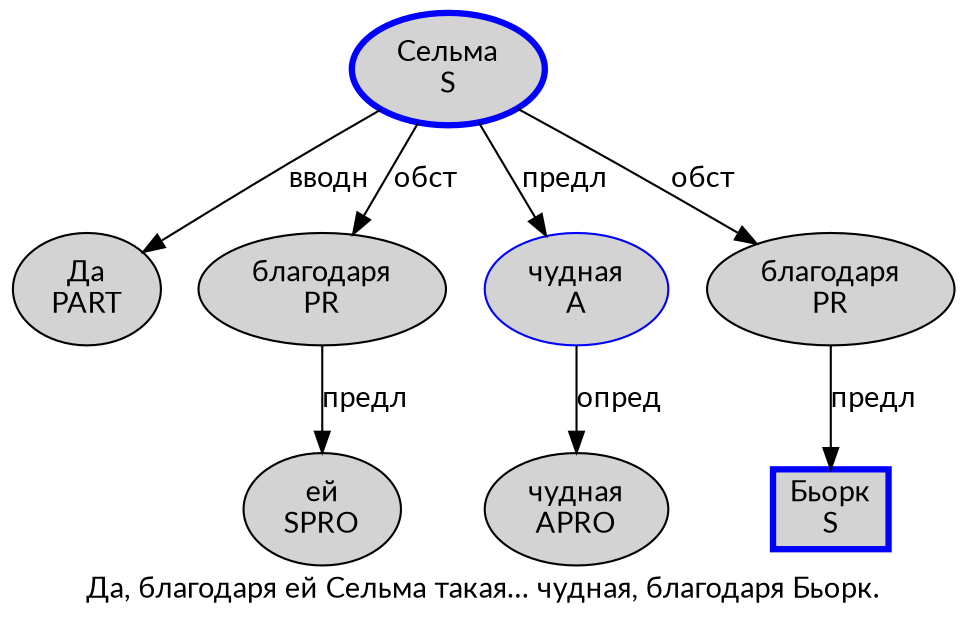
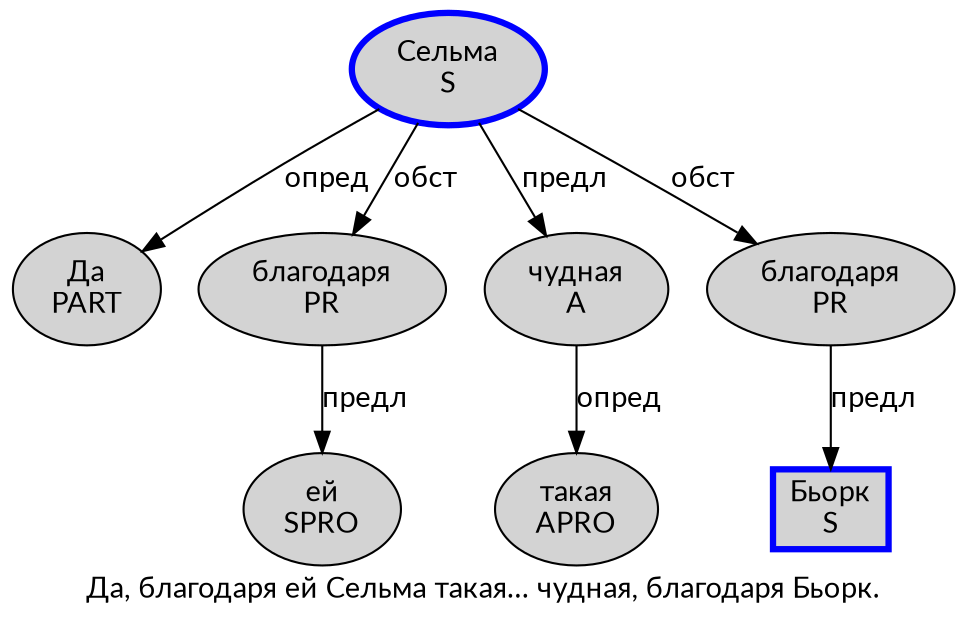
edge "Сельма S" -> "Да PART": label "вводн" -> "опред"
node "чудная A": color blue -> black
node "чудная APRO": label "чудная APRO" -> "такая APRO"
